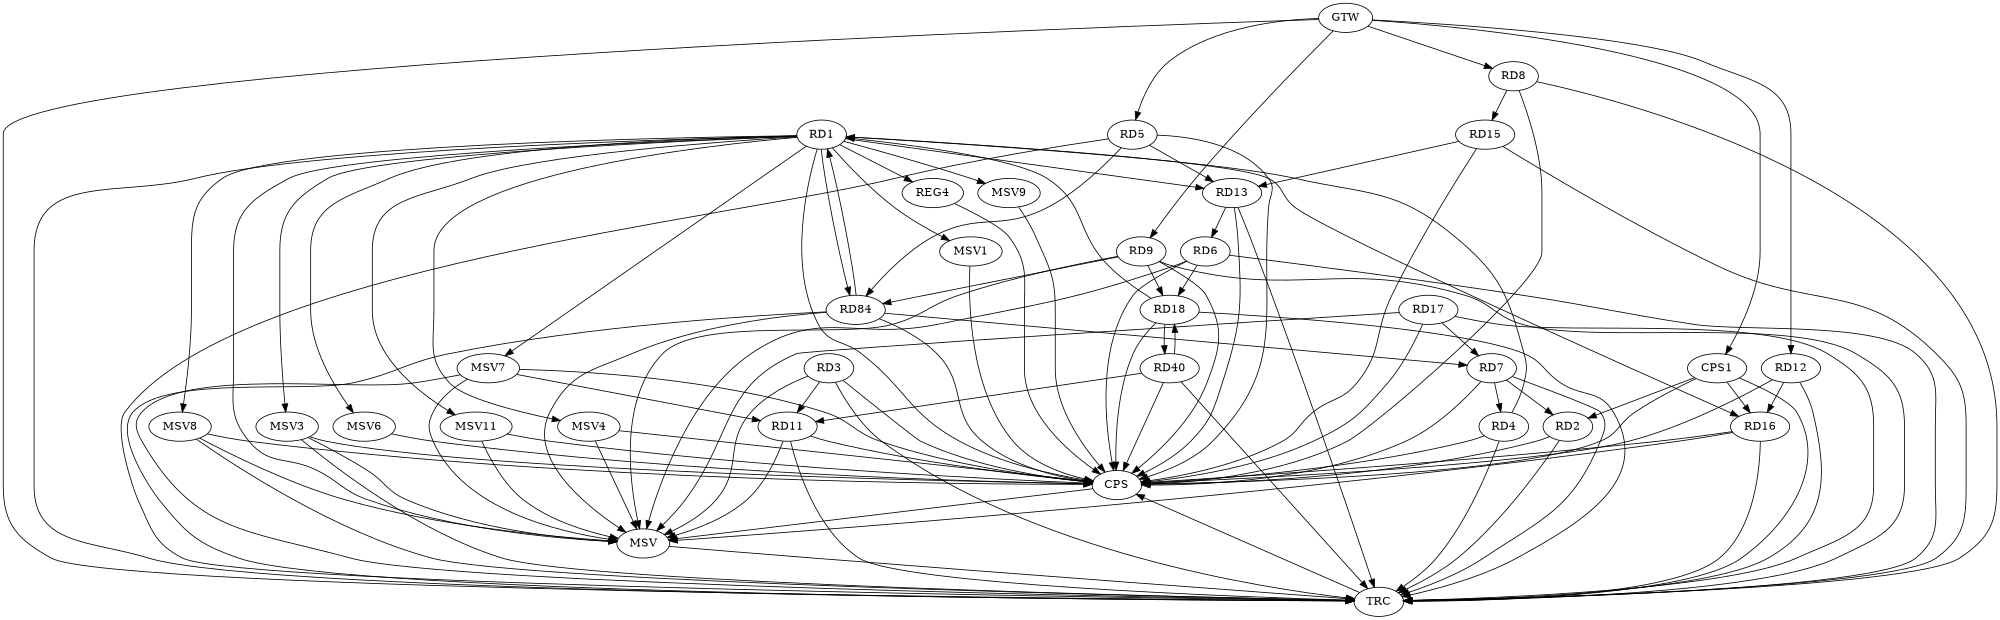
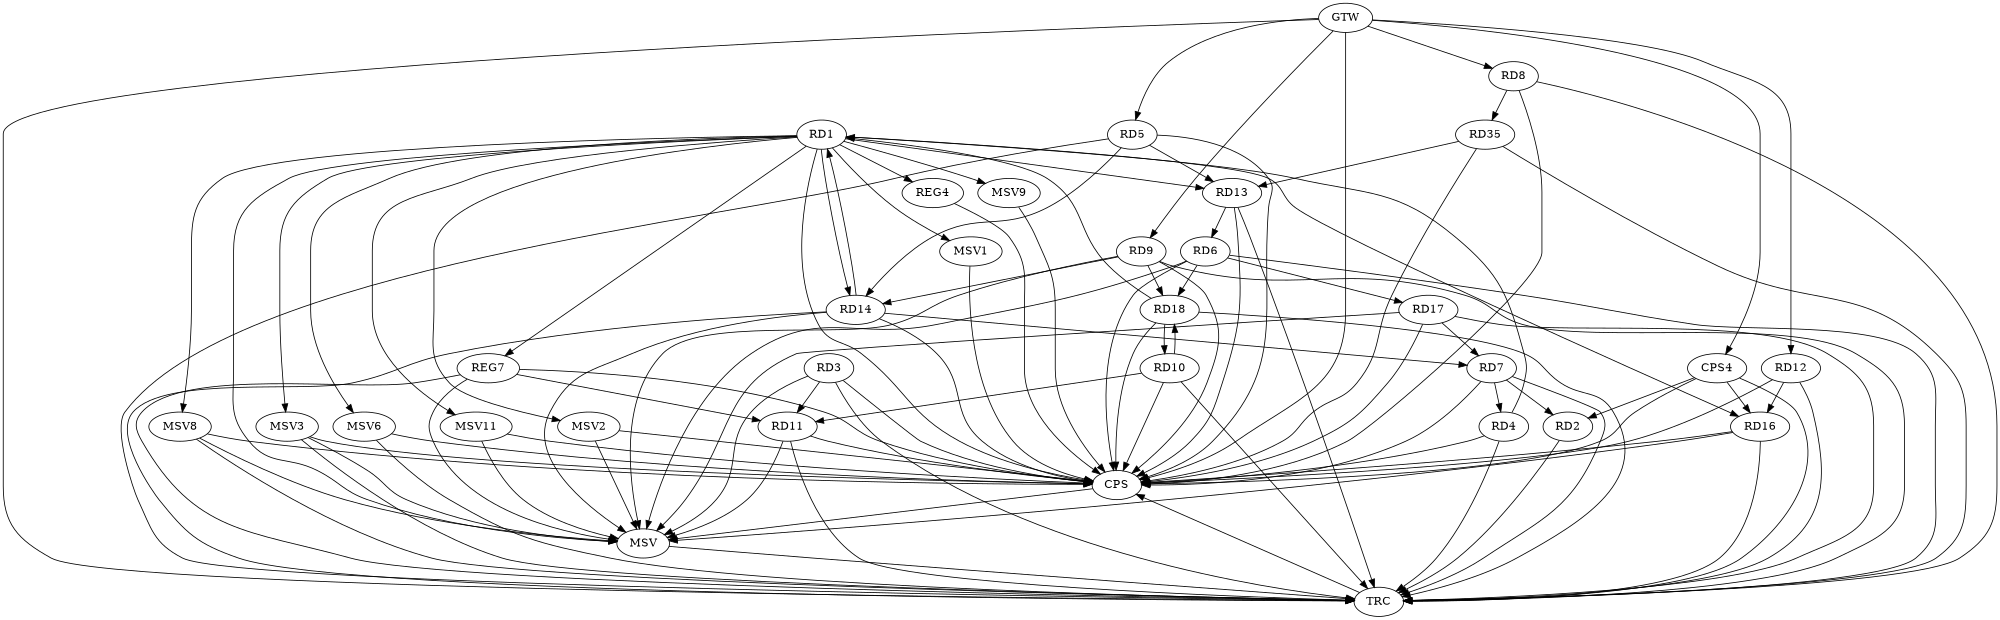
node "RD15": label "RD15" -> "RD35"
edge "RD6" -> "RD17": added
node "RD84": label "RD84" -> "RD14"
node "MSV7": label "MSV7" -> "REG7"
node "RD40": label "RD40" -> "RD10"
node "CPS1": label "CPS1" -> "CPS4"
node "MSV4": label "MSV4" -> "MSV2"
edge "RD2" -> "CPS": now "GTW" -> "CPS"
edge "RD1" -> "TRC": now "MSV6" -> "TRC"
